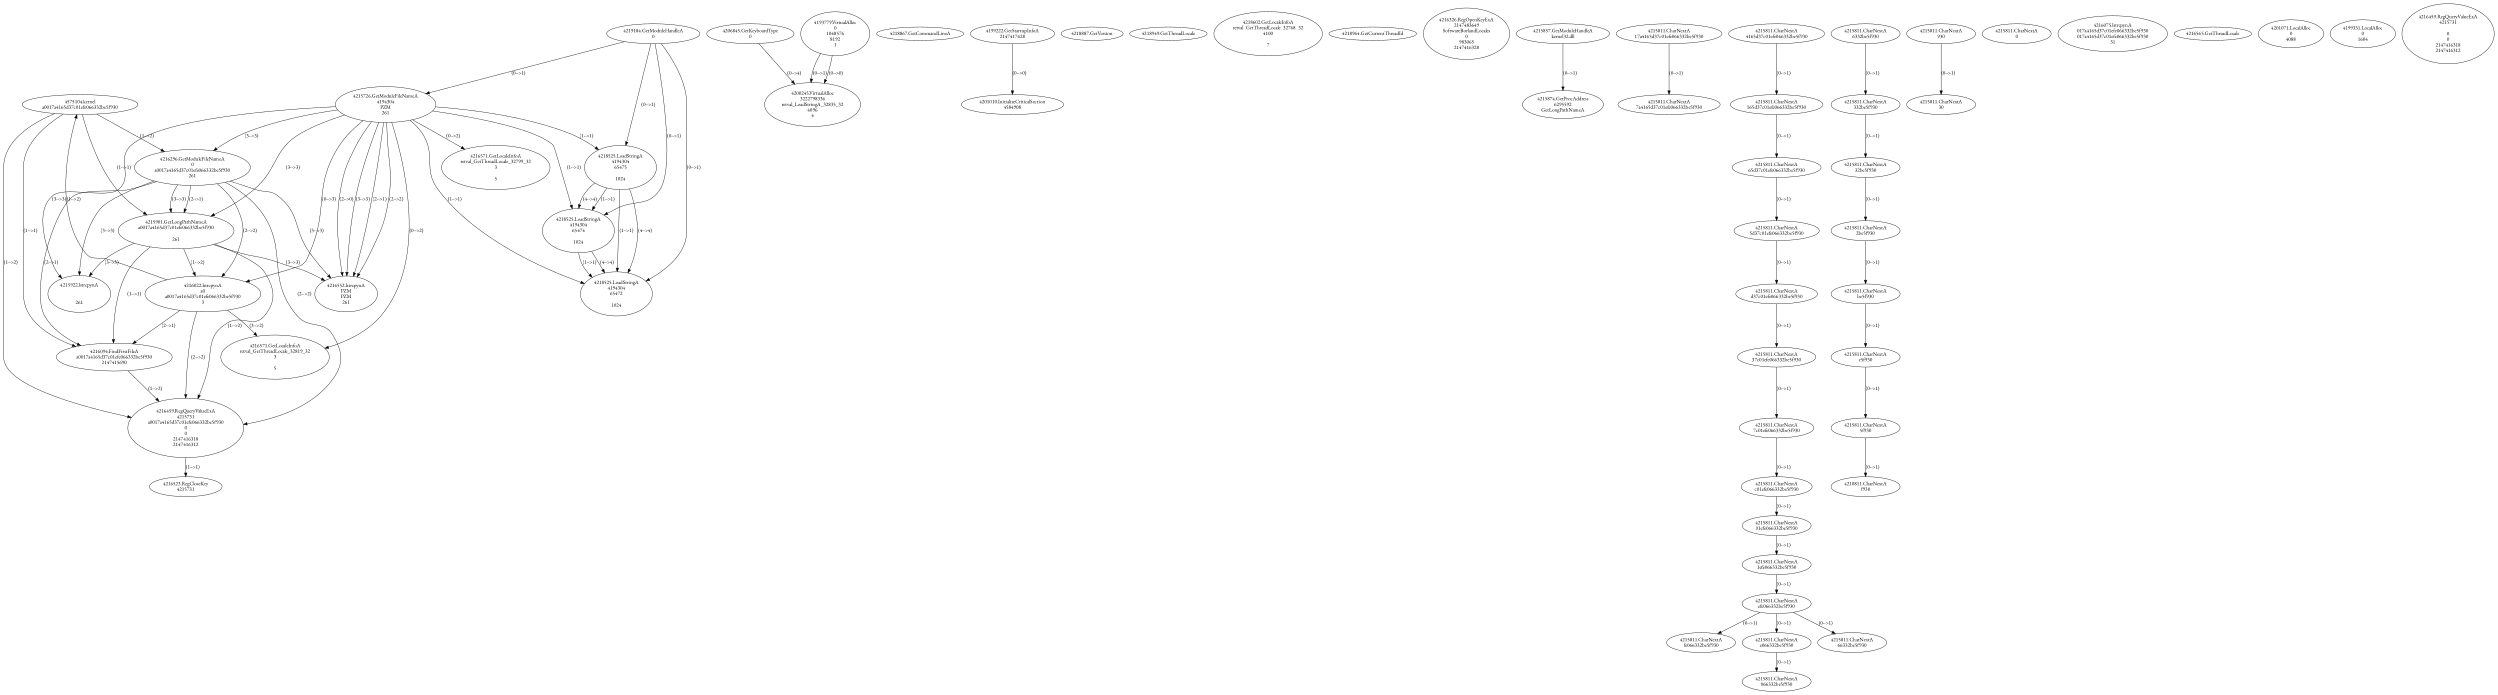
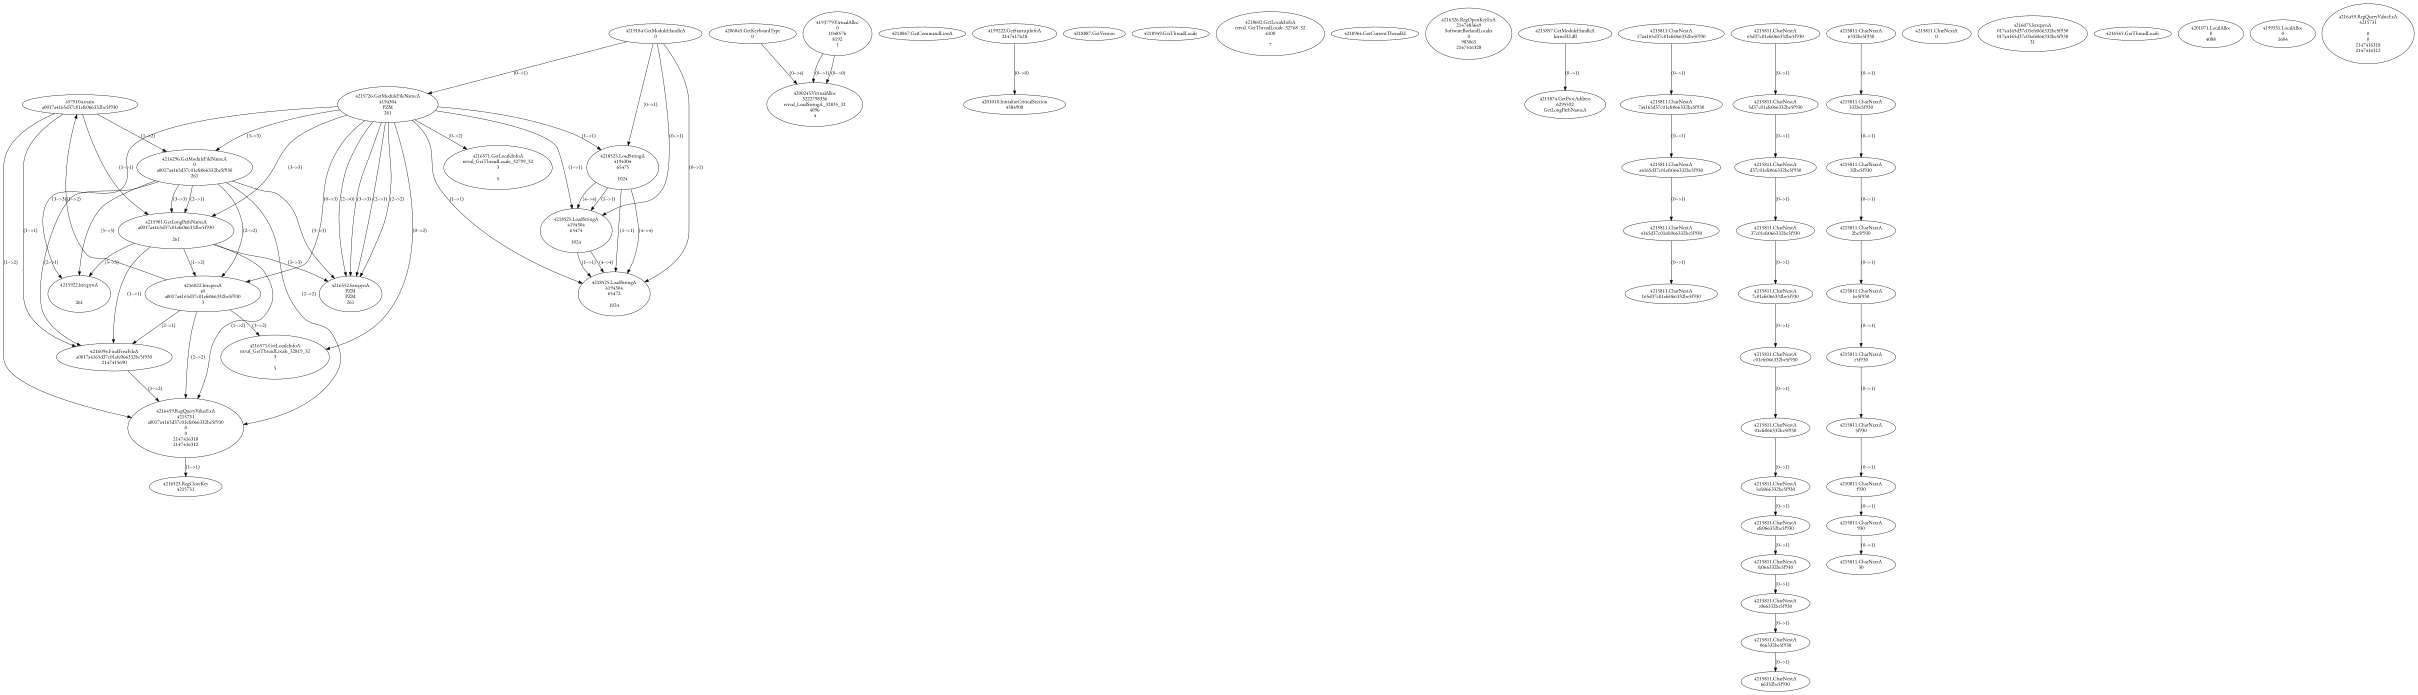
node "4575104.kernel a0017a4165d37c01efe066332be5f930": label "4575104.kernel a0017a4165d37c01efe066332be5f930" -> "4575104.main a0017a4165d37c01efe066332be5f930"
edge "4215811.CharNextA 165d37c01efe066332be5f930" -> "4215811.CharNextA 65d37c01efe066332be5f930": removed, label "(0-->1)"
node "4215811.CharNextA a4165d37c01efe066332be5f930": added
edge "4210811.CharNextA f930" -> "4215811.CharNextA 930": added, label "(0-->1)"
edge "4215811.CharNextA efe066332be5f930" -> "4215811.CharNextA e066332be5f930": now "4215811.CharNextA fe066332be5f930" -> "4215811.CharNextA e066332be5f930"
edge "4215811.CharNextA efe066332be5f930" -> "4215811.CharNextA 66332be5f930": now "4215811.CharNextA 066332be5f930" -> "4215811.CharNextA 66332be5f930"
